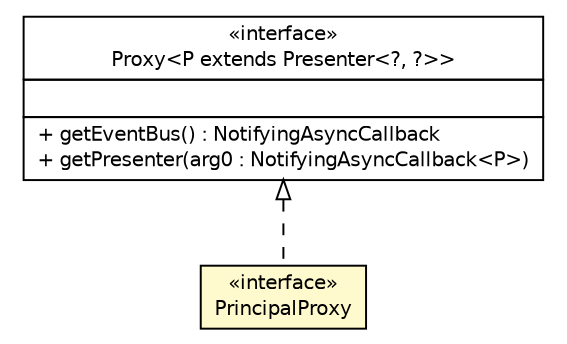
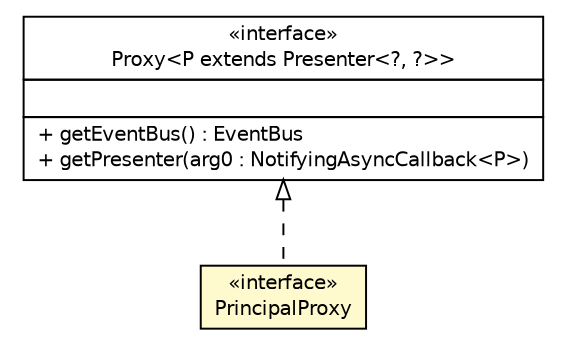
node "Proxy<P extends Presenter<?, ?>>": text "+ getEventBus() : NotifyingAsyncCallback" -> "+ getEventBus() : EventBus"
